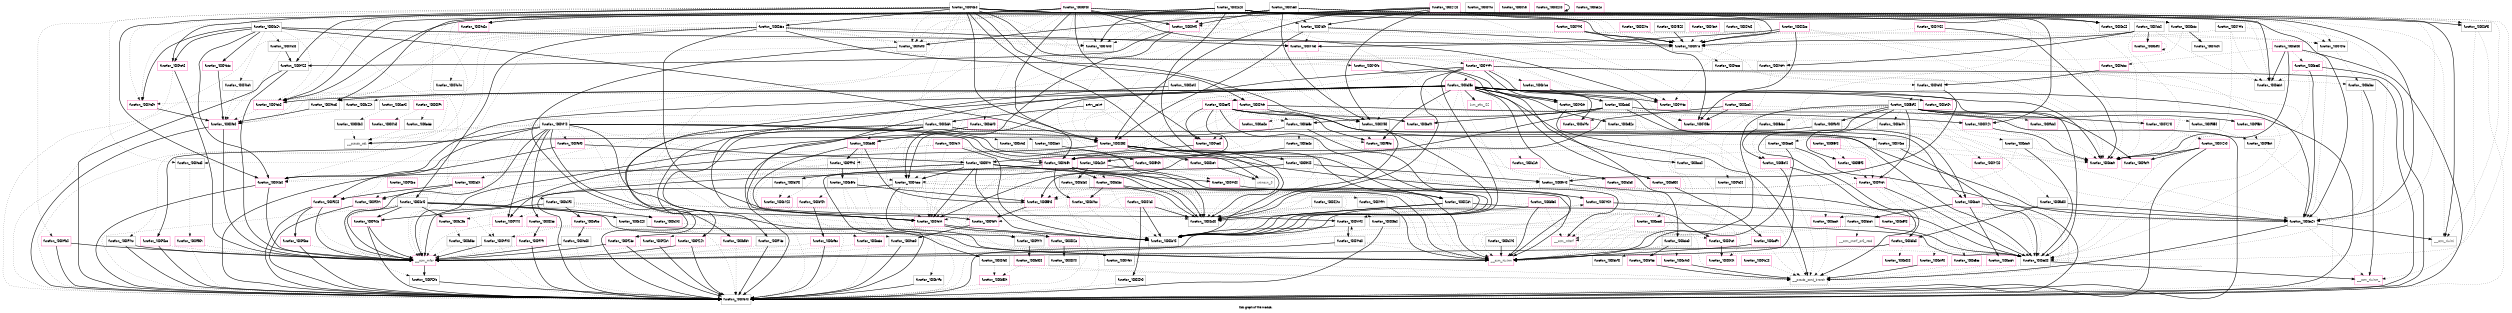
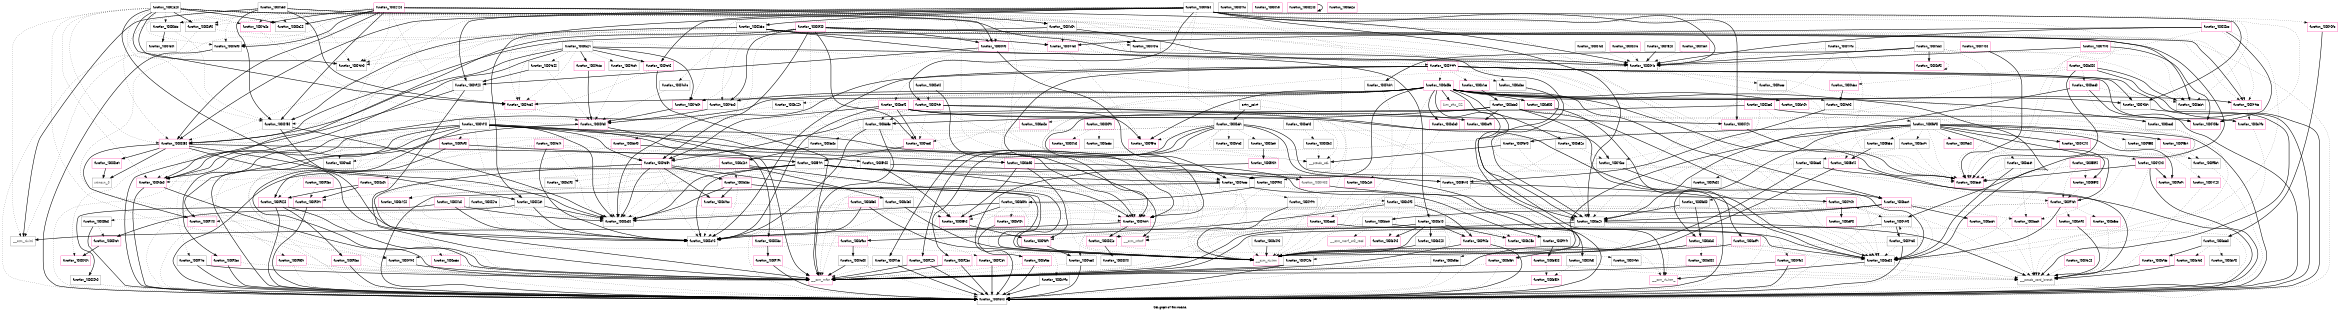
edge "function_1000a2b4" -> "function_1000b898": style bold -> dotted
node "function_10007408": fontcolor black -> gray50
edge "function_1000b5fc" -> "function_10008c80": style dotted -> bold
edge "__asm_mfcr" -> "function_100092fc": reversed
